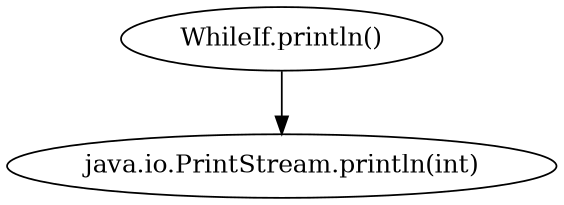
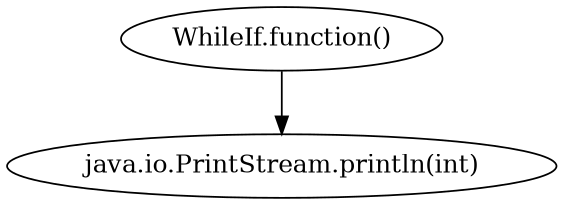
node "WhileIf.println()": label "WhileIf.println()" -> "WhileIf.function()"
